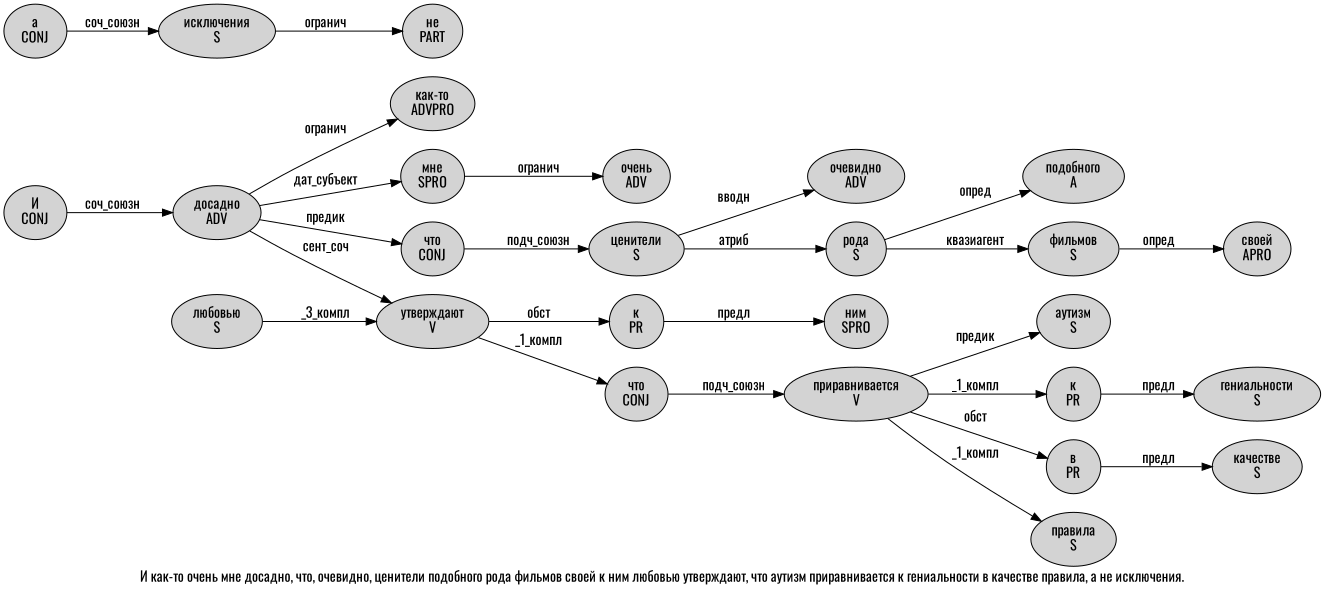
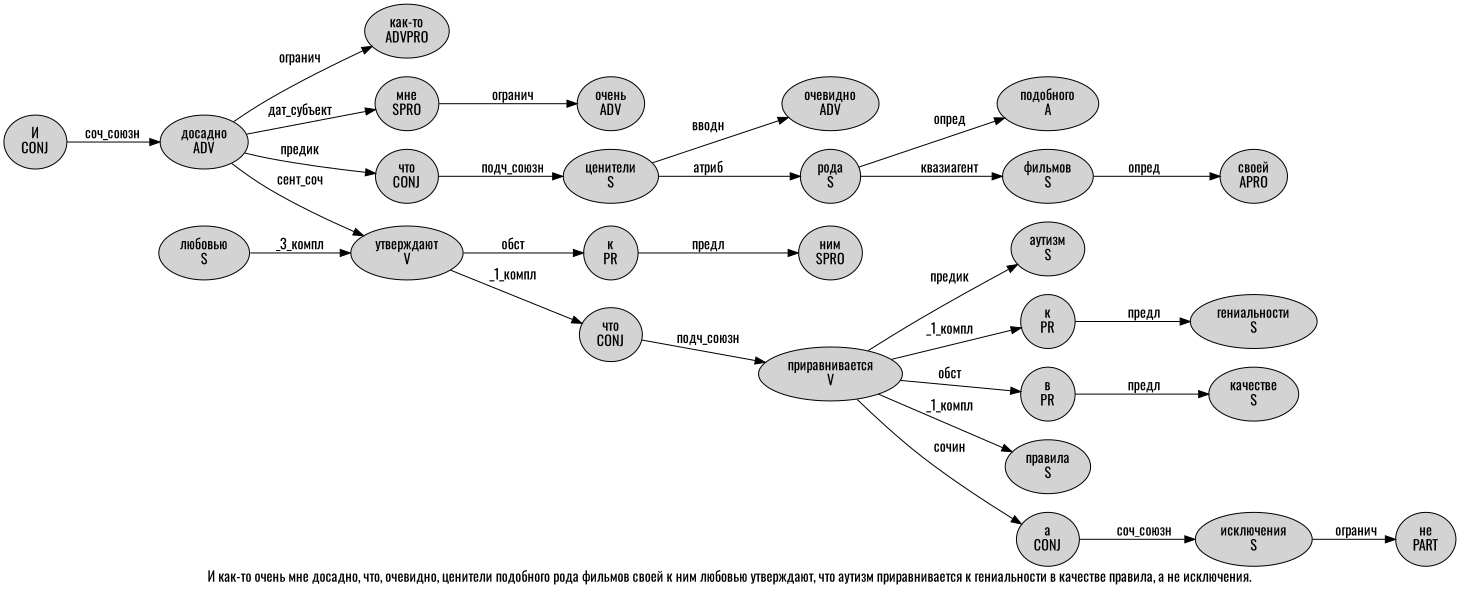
edge "приравнивается V" -> "а CONJ": added, label "сочин"
